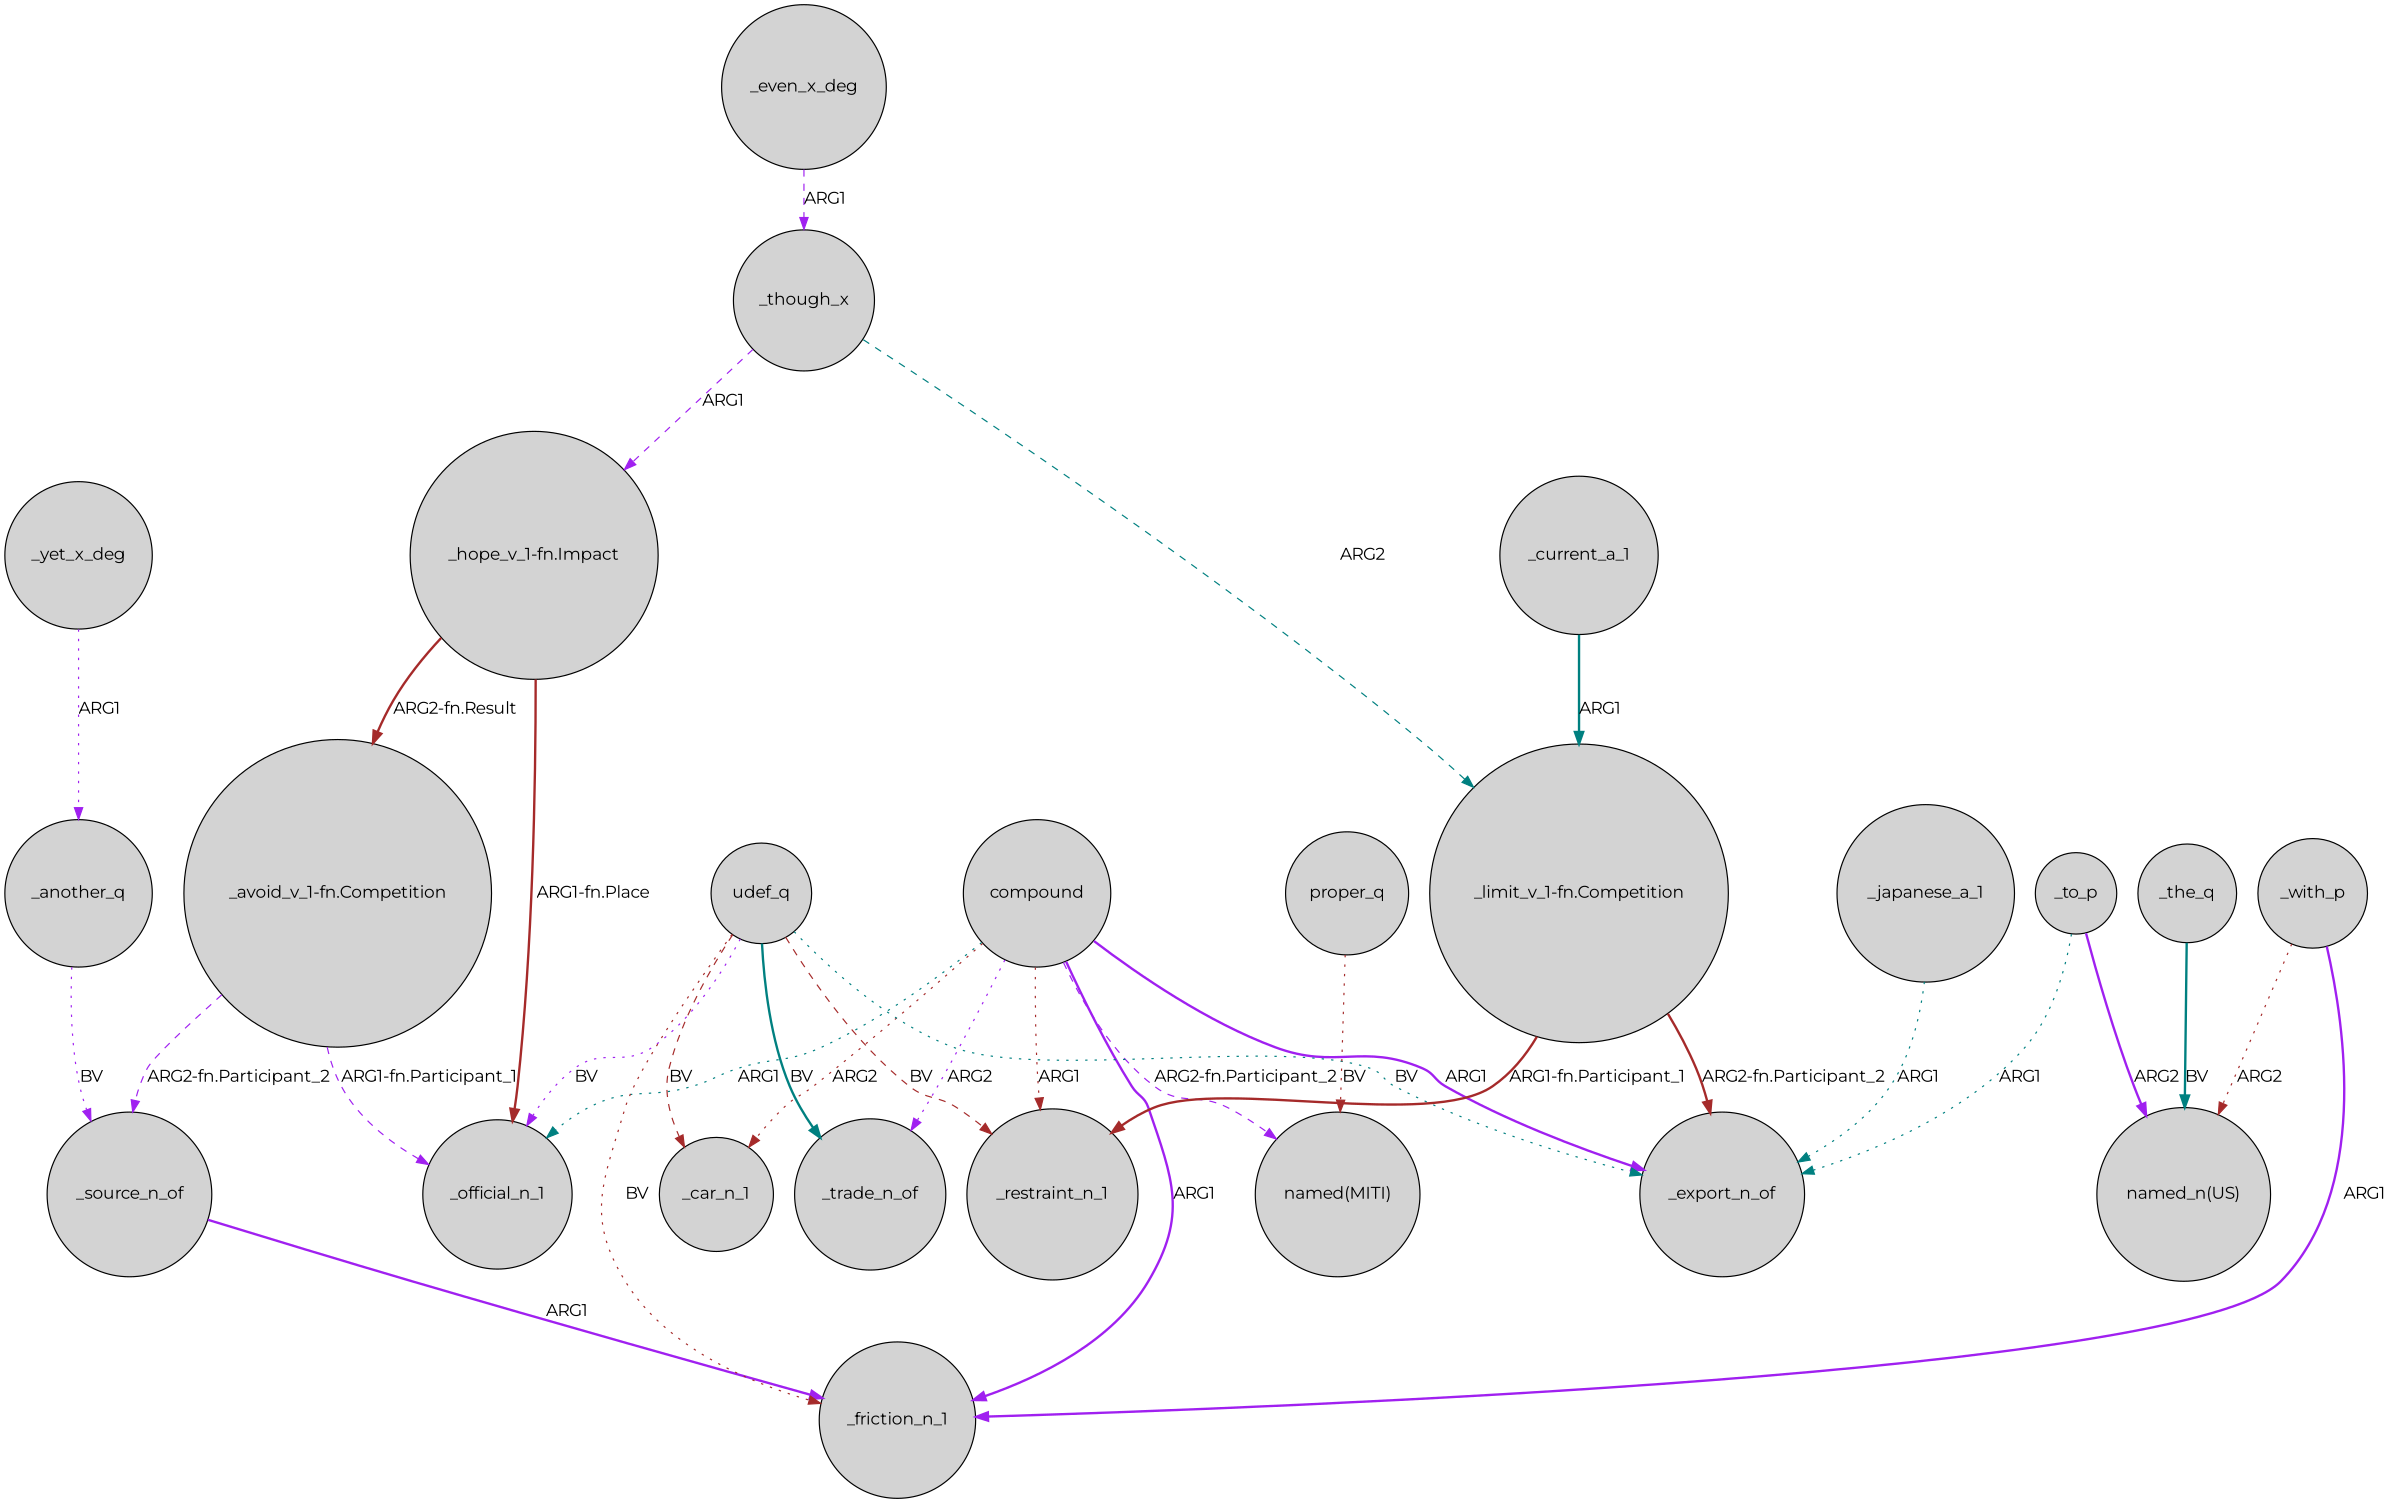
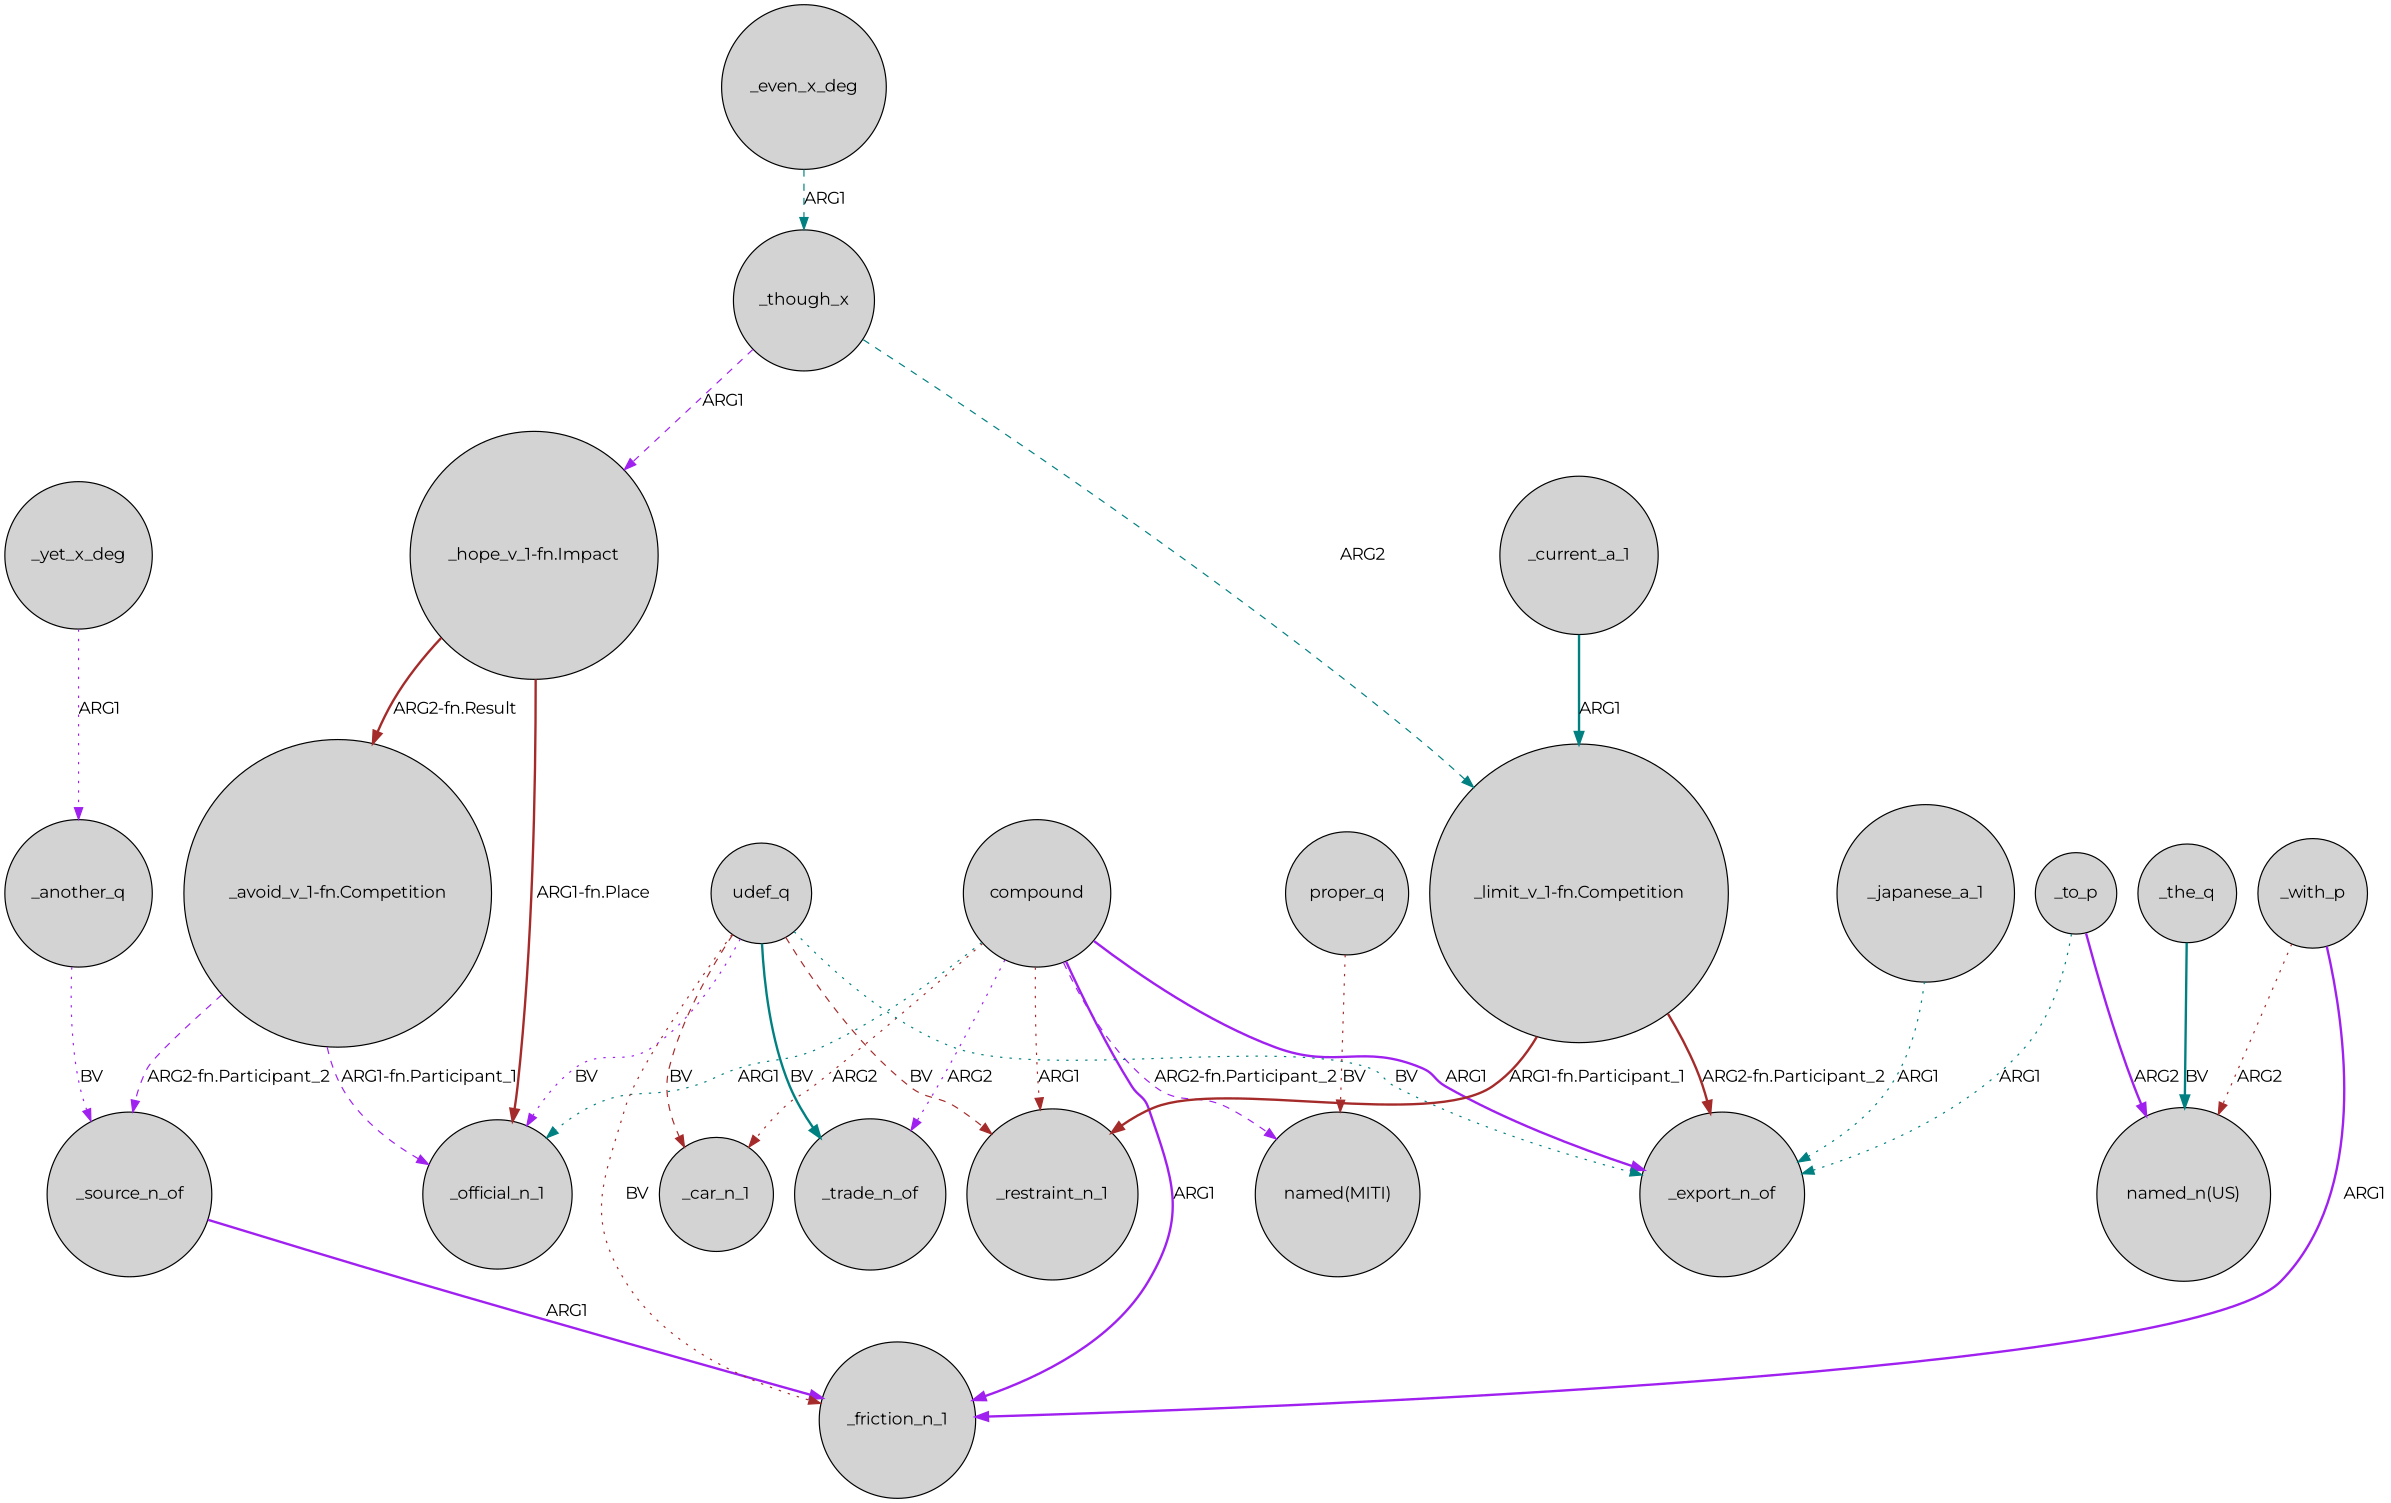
edge "_even_x_deg" -> "_though_x": color purple -> teal
